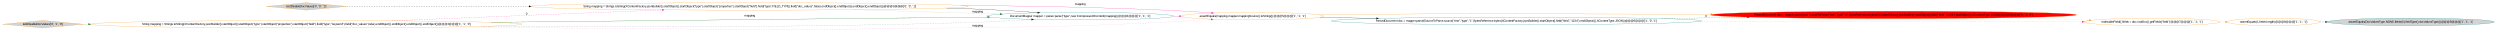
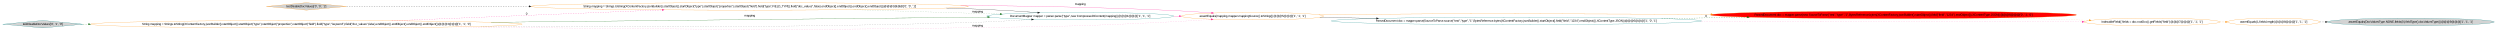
node "testDisableDocValues['0', '1', '0']": color darkorange -> teal
